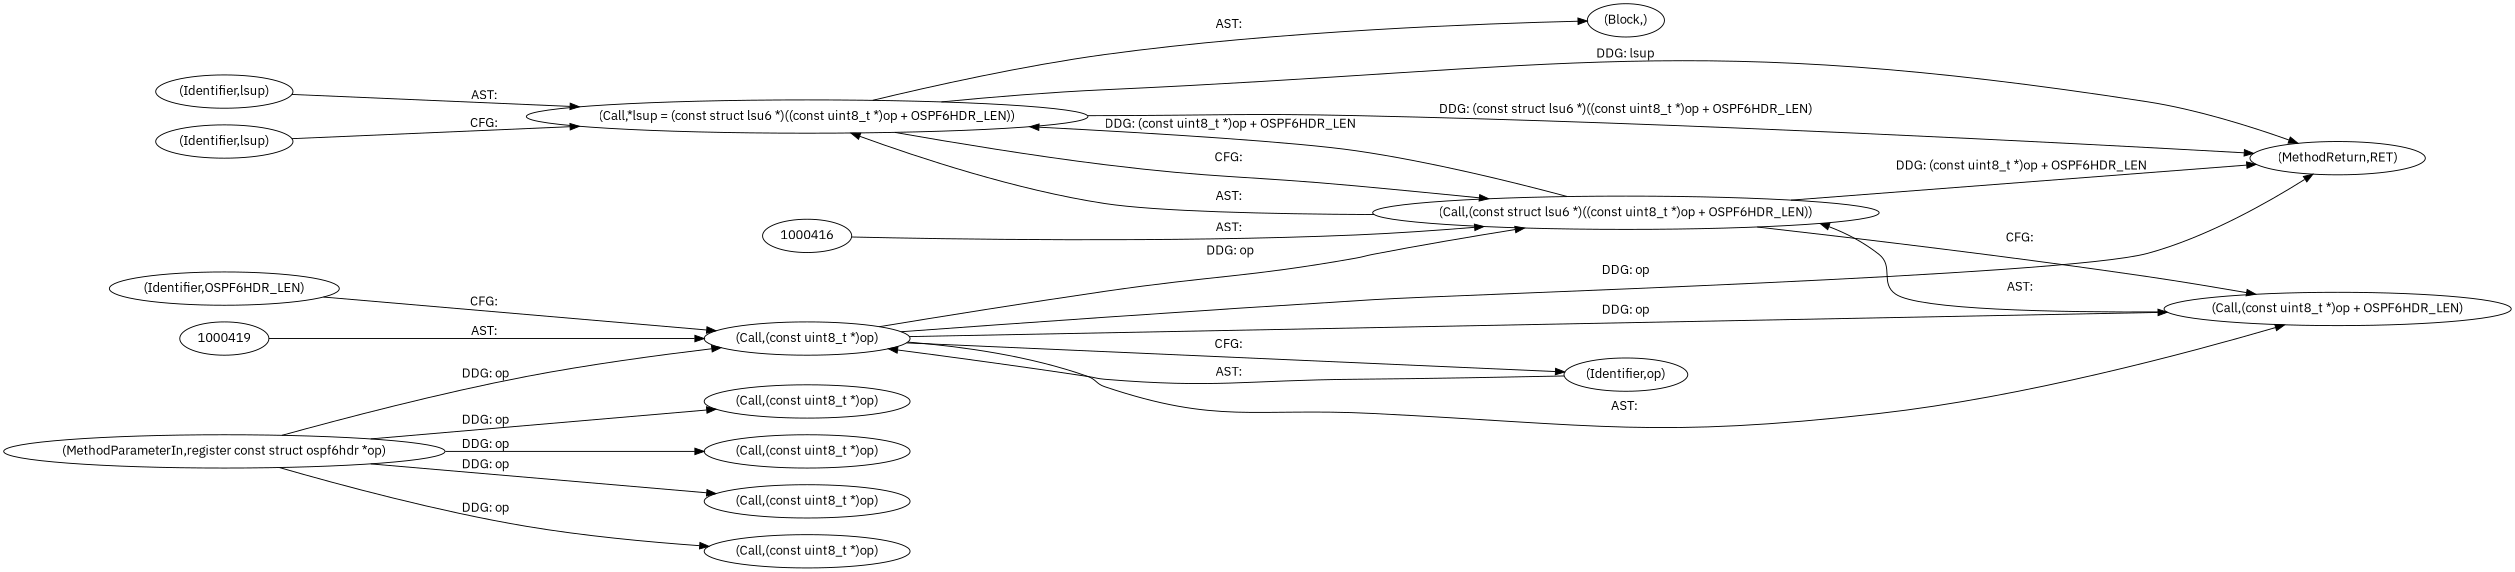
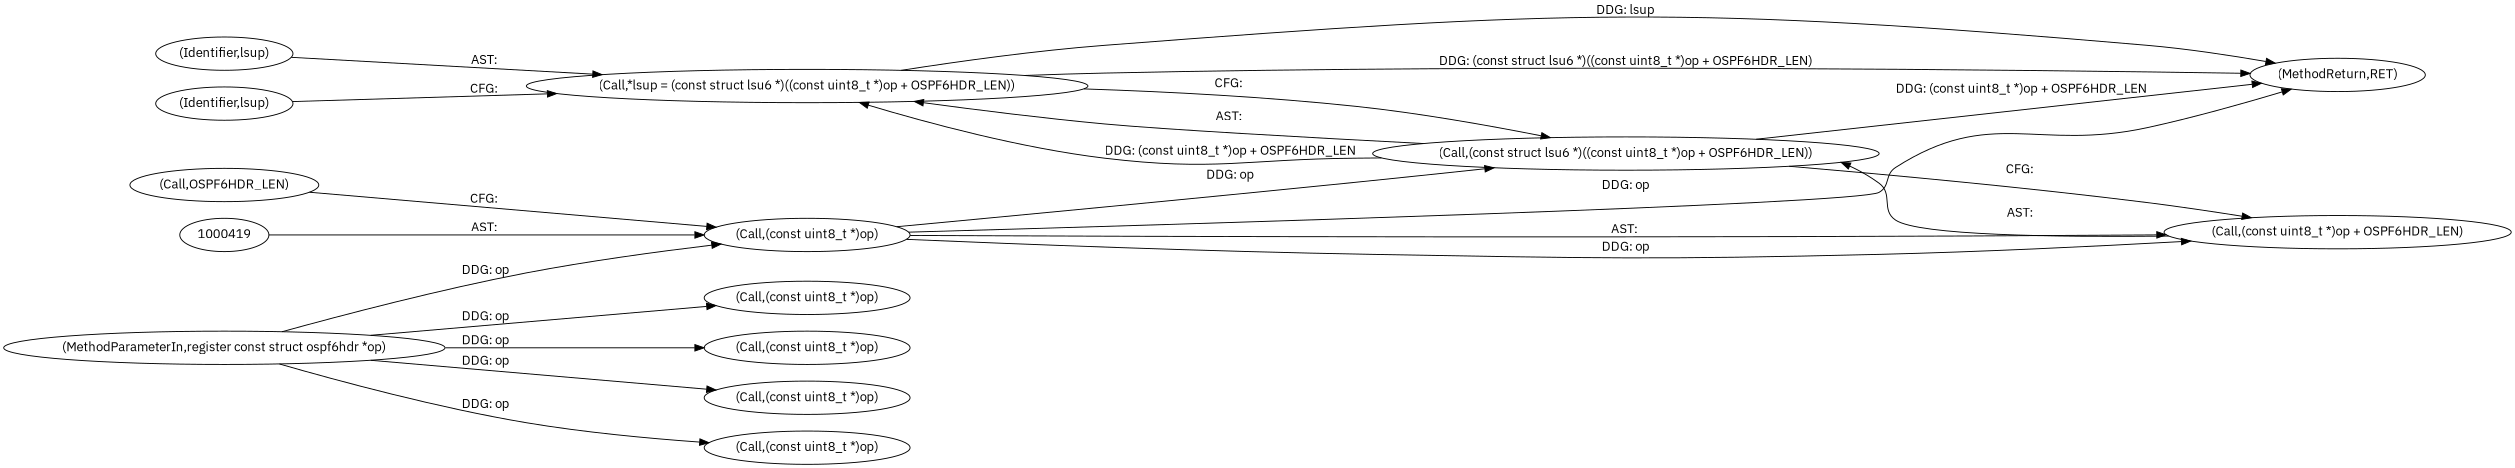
node "(Block,)": removed
node "1000416": removed
node "(Identifier,OSPF6HDR_LEN)": label "(Identifier,OSPF6HDR_LEN)" -> "(Call,OSPF6HDR_LEN)"
node "(Identifier,op)": removed
